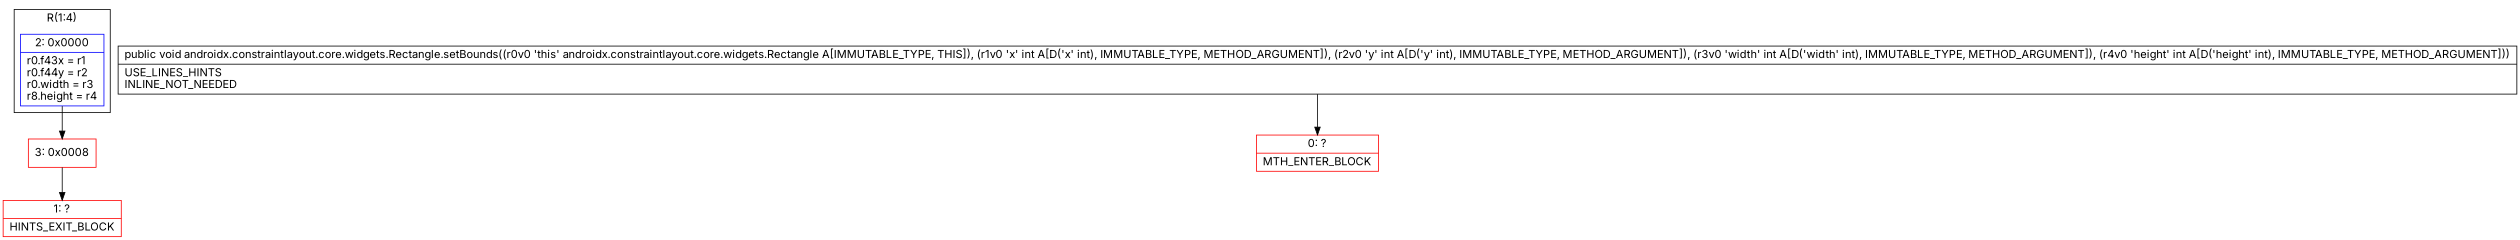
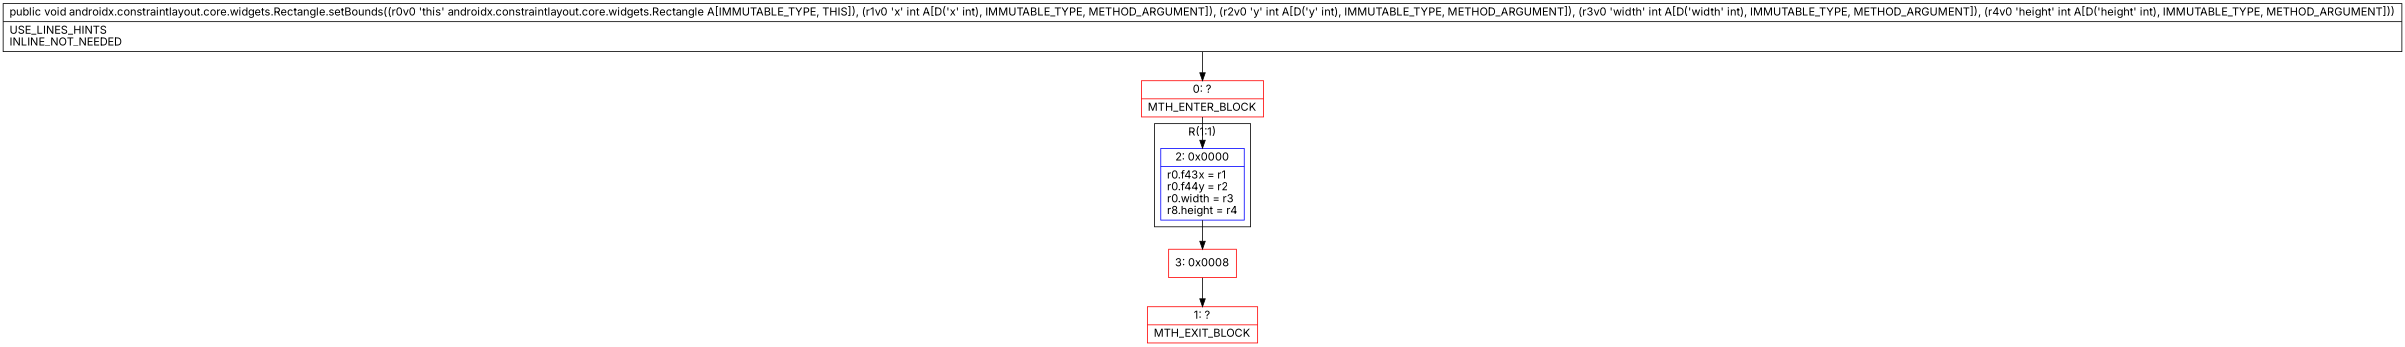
cluster "R(1:4)": label "R(1:4)" -> "R(1:1)"
edge "0: ?" -> "2: 0x0000": added
node "1: ?": text "HINTS_EXIT_BLOCK" -> "MTH_EXIT_BLOCK"
